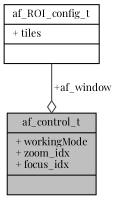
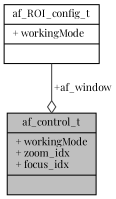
node "af_ROI_config_t": text "+ tiles" -> "+ workingMode"
